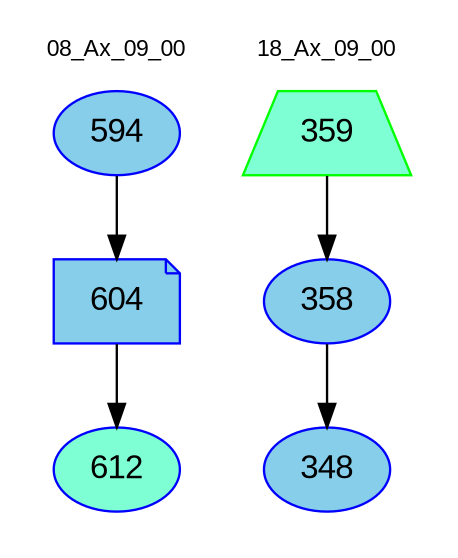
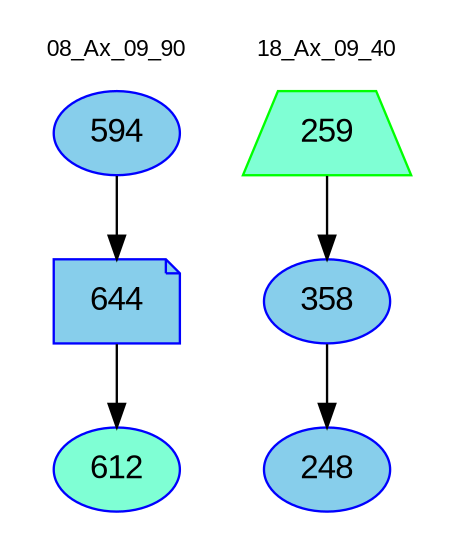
cluster "08_Ax_09_00": label "08_Ax_09_00" -> "08_Ax_09_90"
cluster "18_Ax_09_00": label "18_Ax_09_00" -> "18_Ax_09_40"
node "359": label "359" -> "259"
node "604": label "604" -> "644"
node "348": label "348" -> "248"
